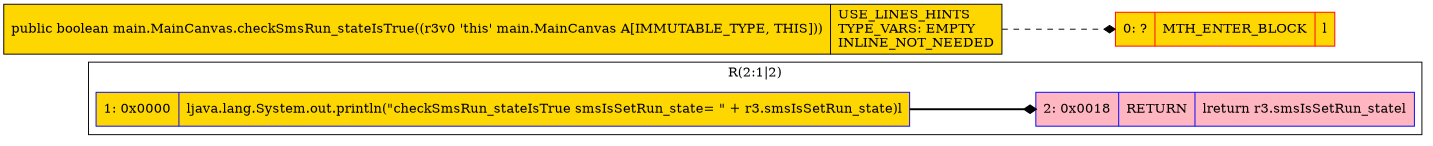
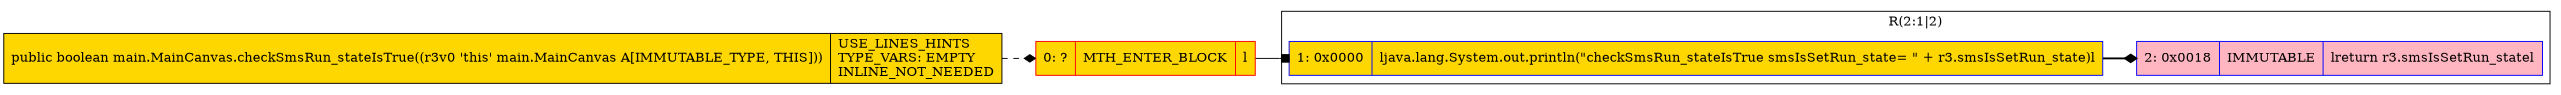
edge "0: ?" -> "1: 0x0000": added
node "2: 0x0018": text "RETURN" -> "IMMUTABLE"
